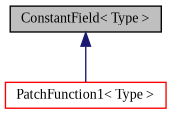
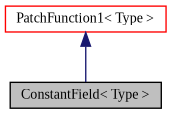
edge "PatchFunction1< Type >" -> "ConstantField< Type >": reversed
